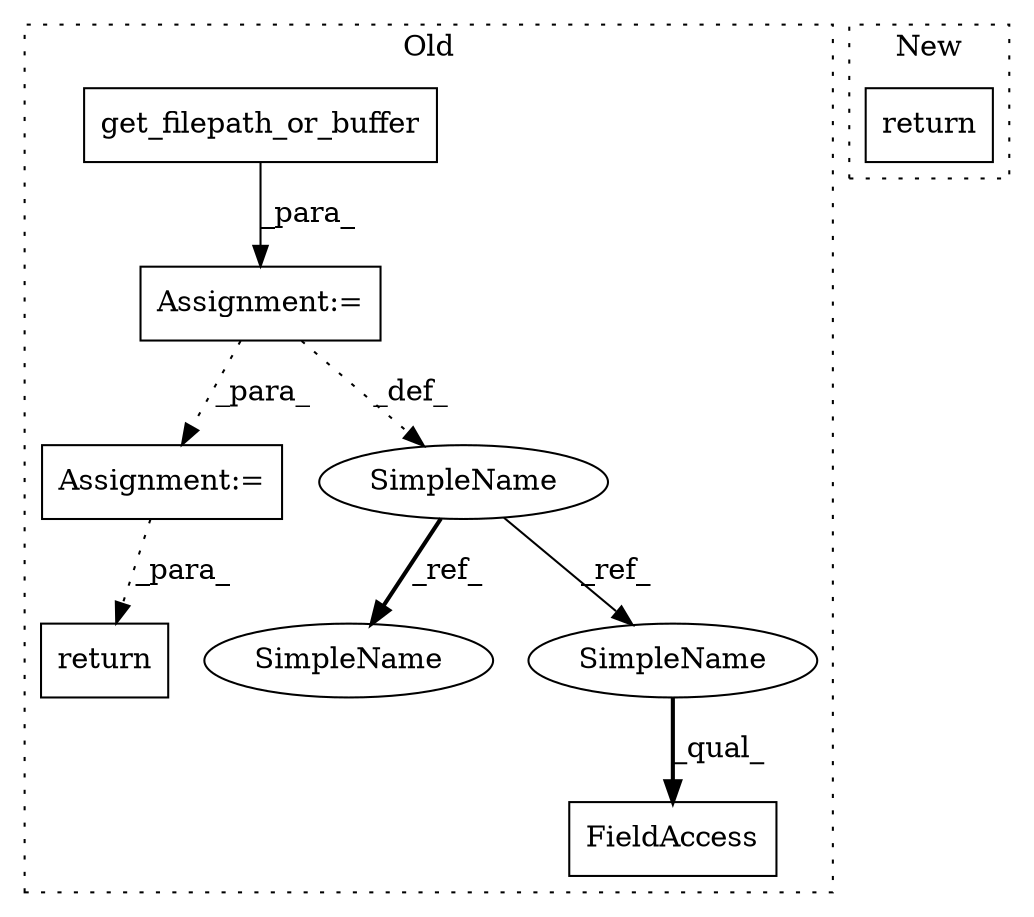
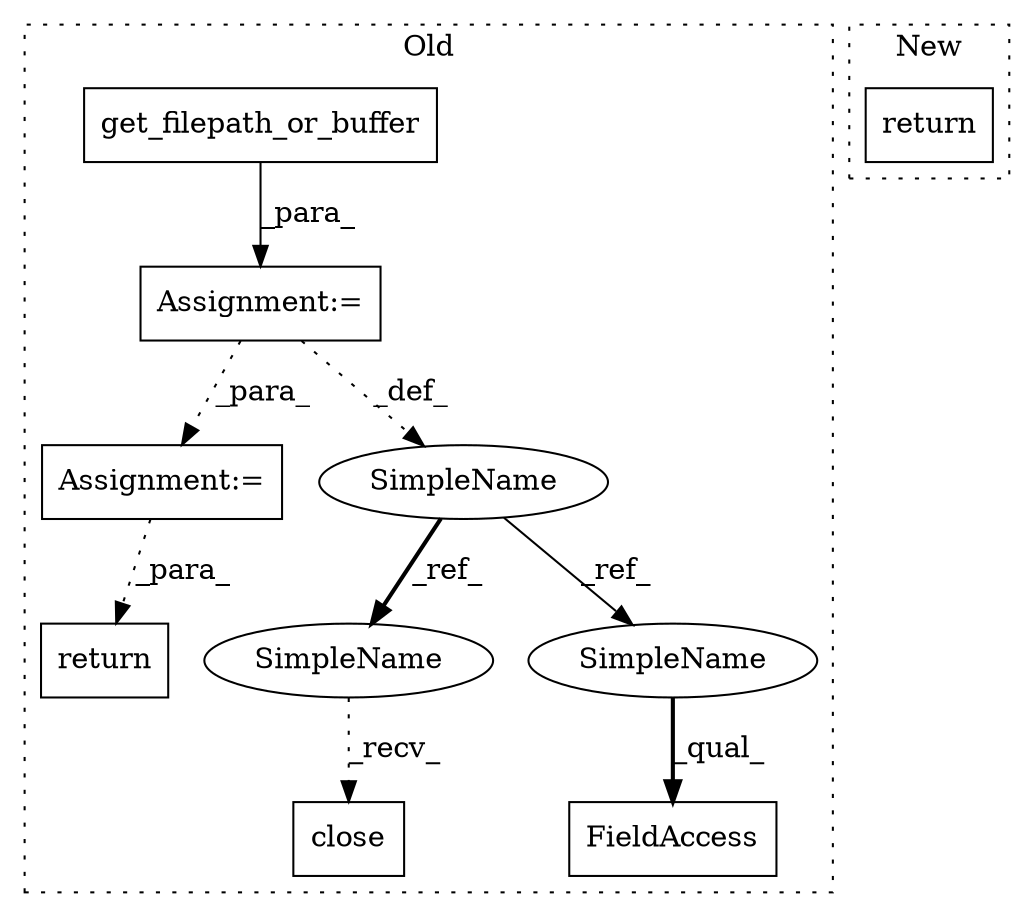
node "close": added
